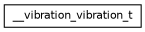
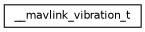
node "__vibration_vibration_t": label "__vibration_vibration_t" -> "__mavlink_vibration_t"
